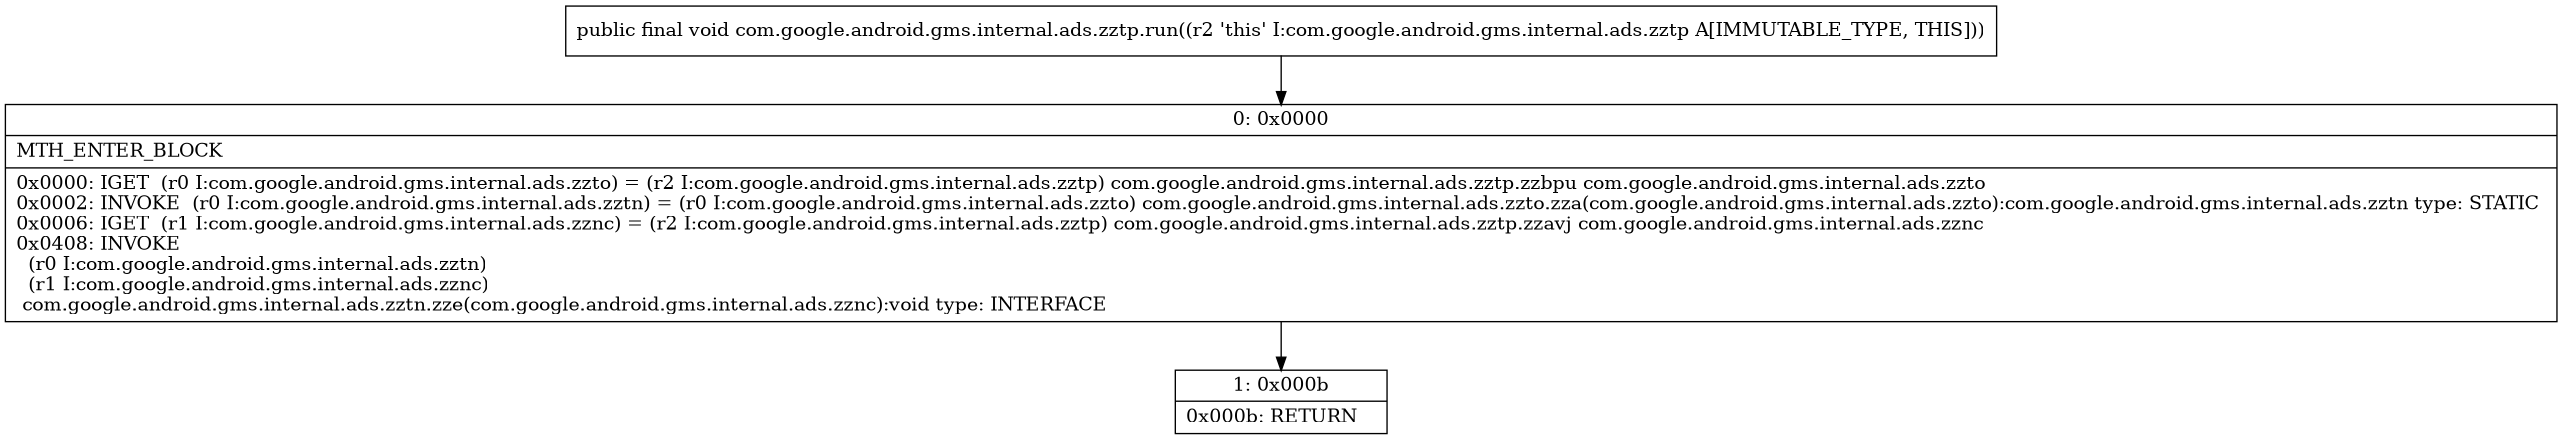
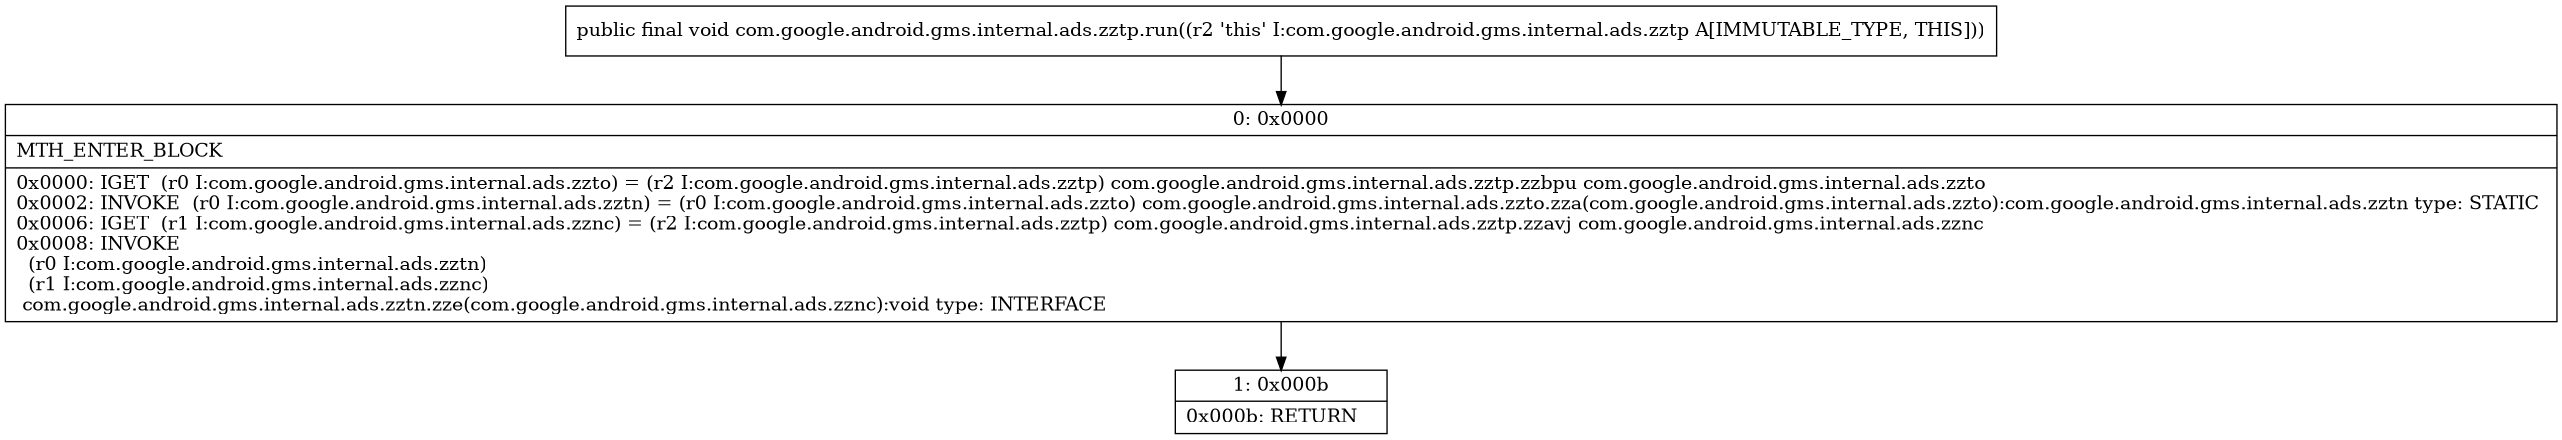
node "0: 0x0000": text "0x0408: INVOKE" -> "0x0008: INVOKE"
